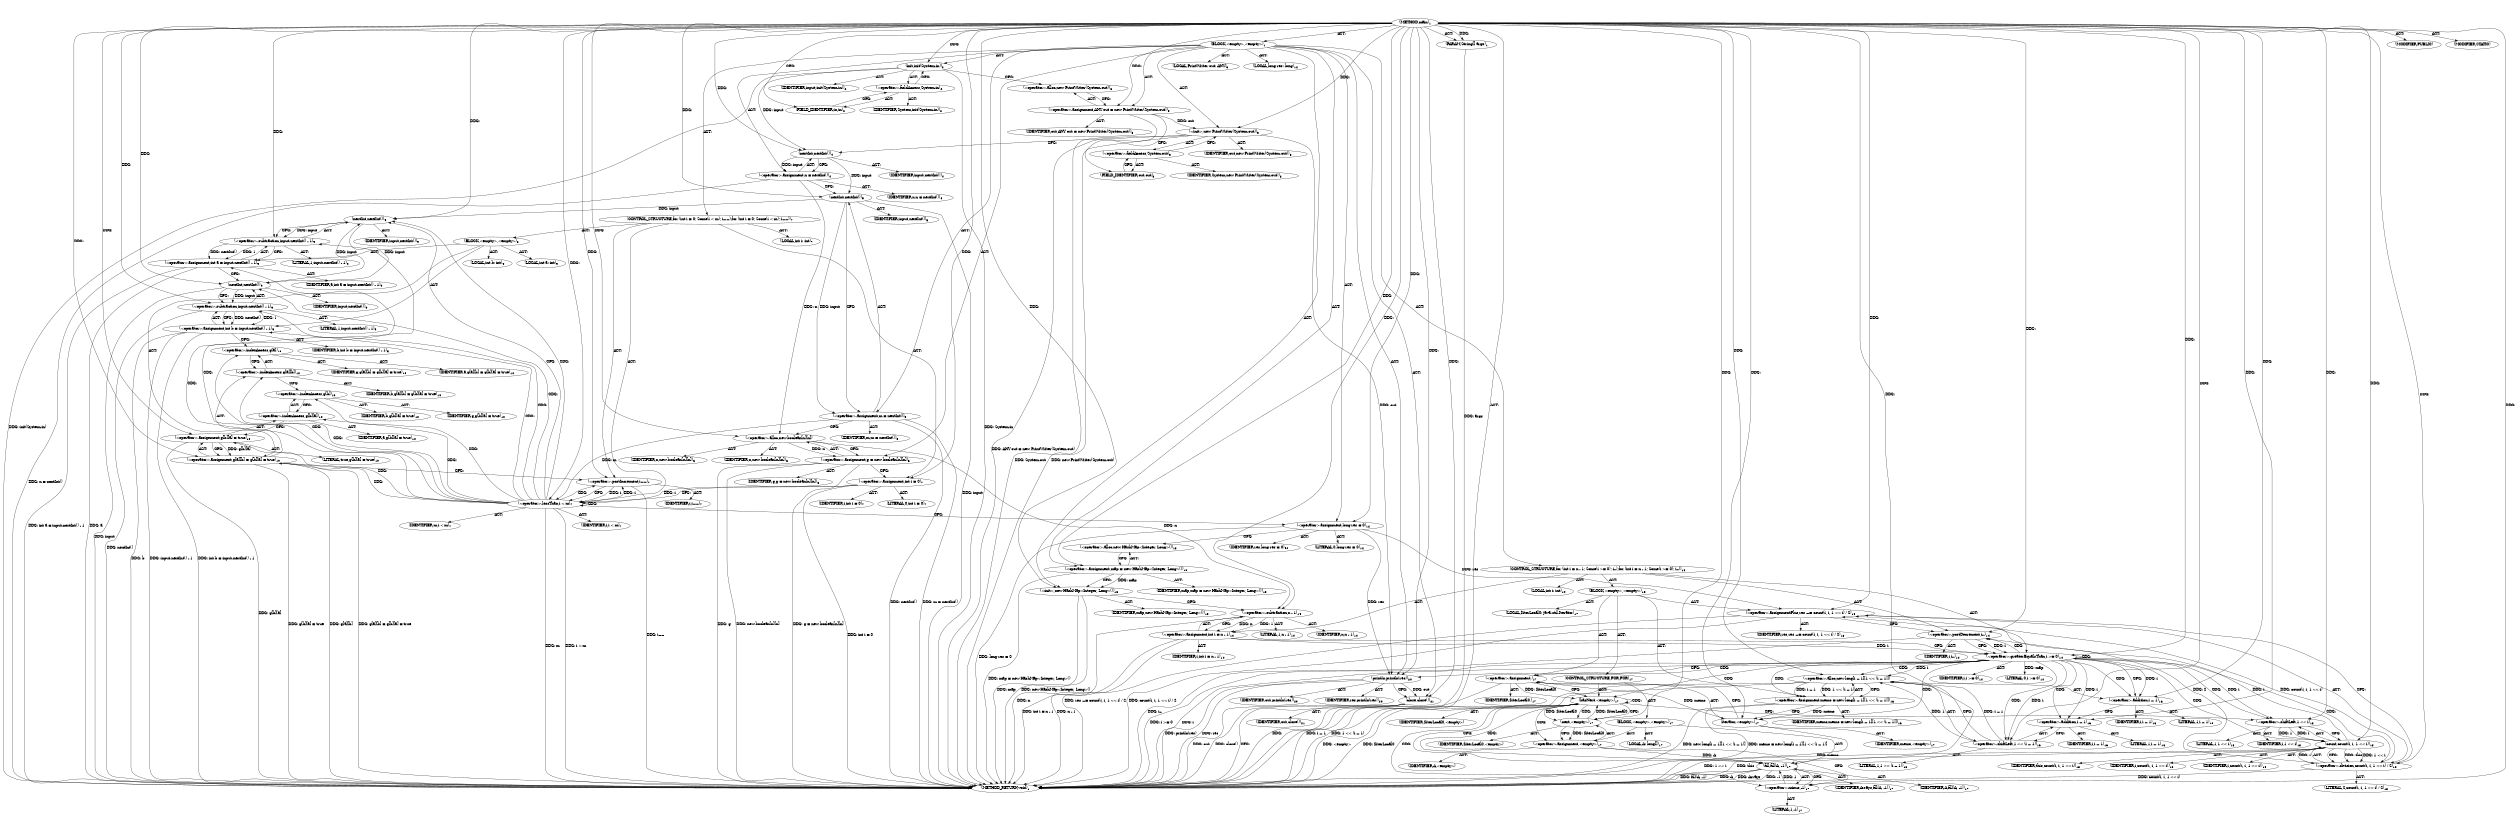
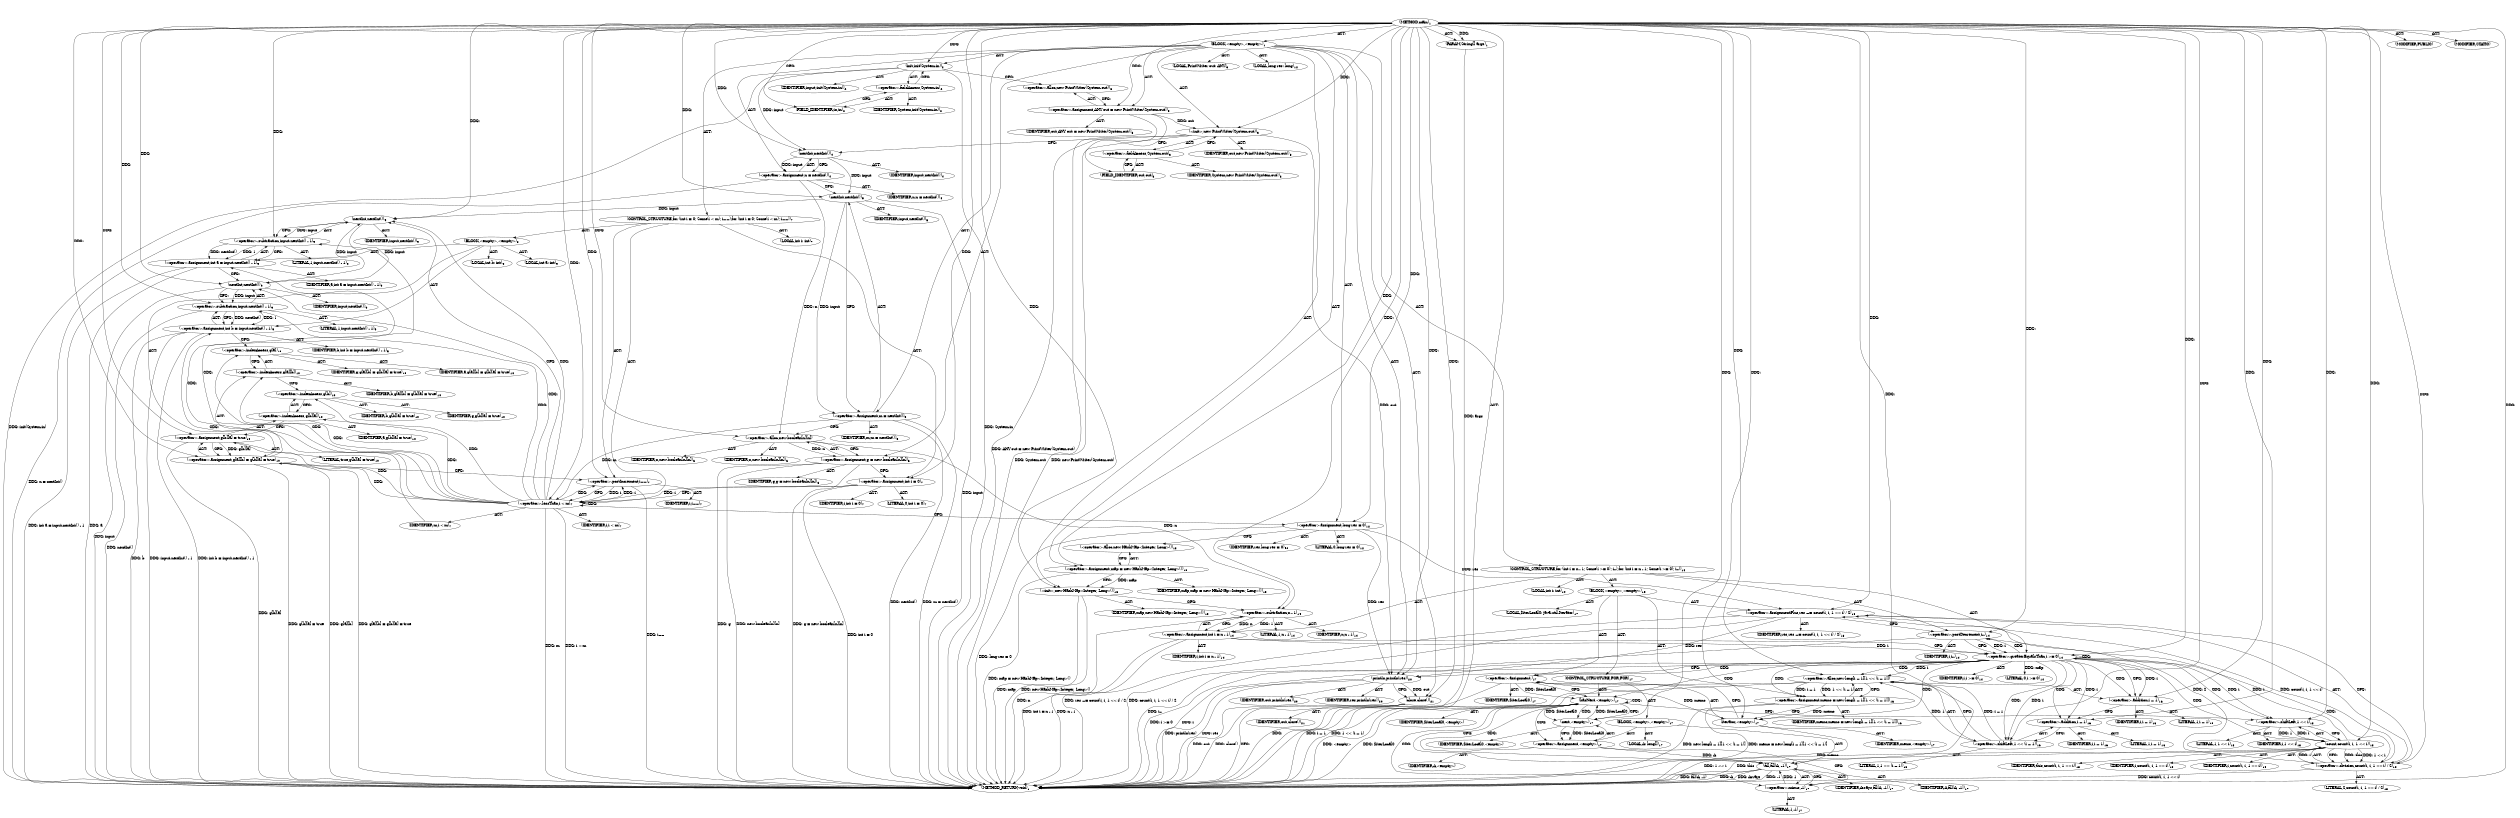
edge "(<operator>.lessThan,i < m)" -> "(<operator>.assignment,int b = input.nextInt() - 1)": now "(IDENTIFIER,m,i < m)" -> "(<operator>.assignment,int b = input.nextInt() - 1)"
edge "(<operator>.assignmentPlus,res += count(i, i, 1 << i) / 2)" -> "(println,println(res))": added, label "DDG: res"
